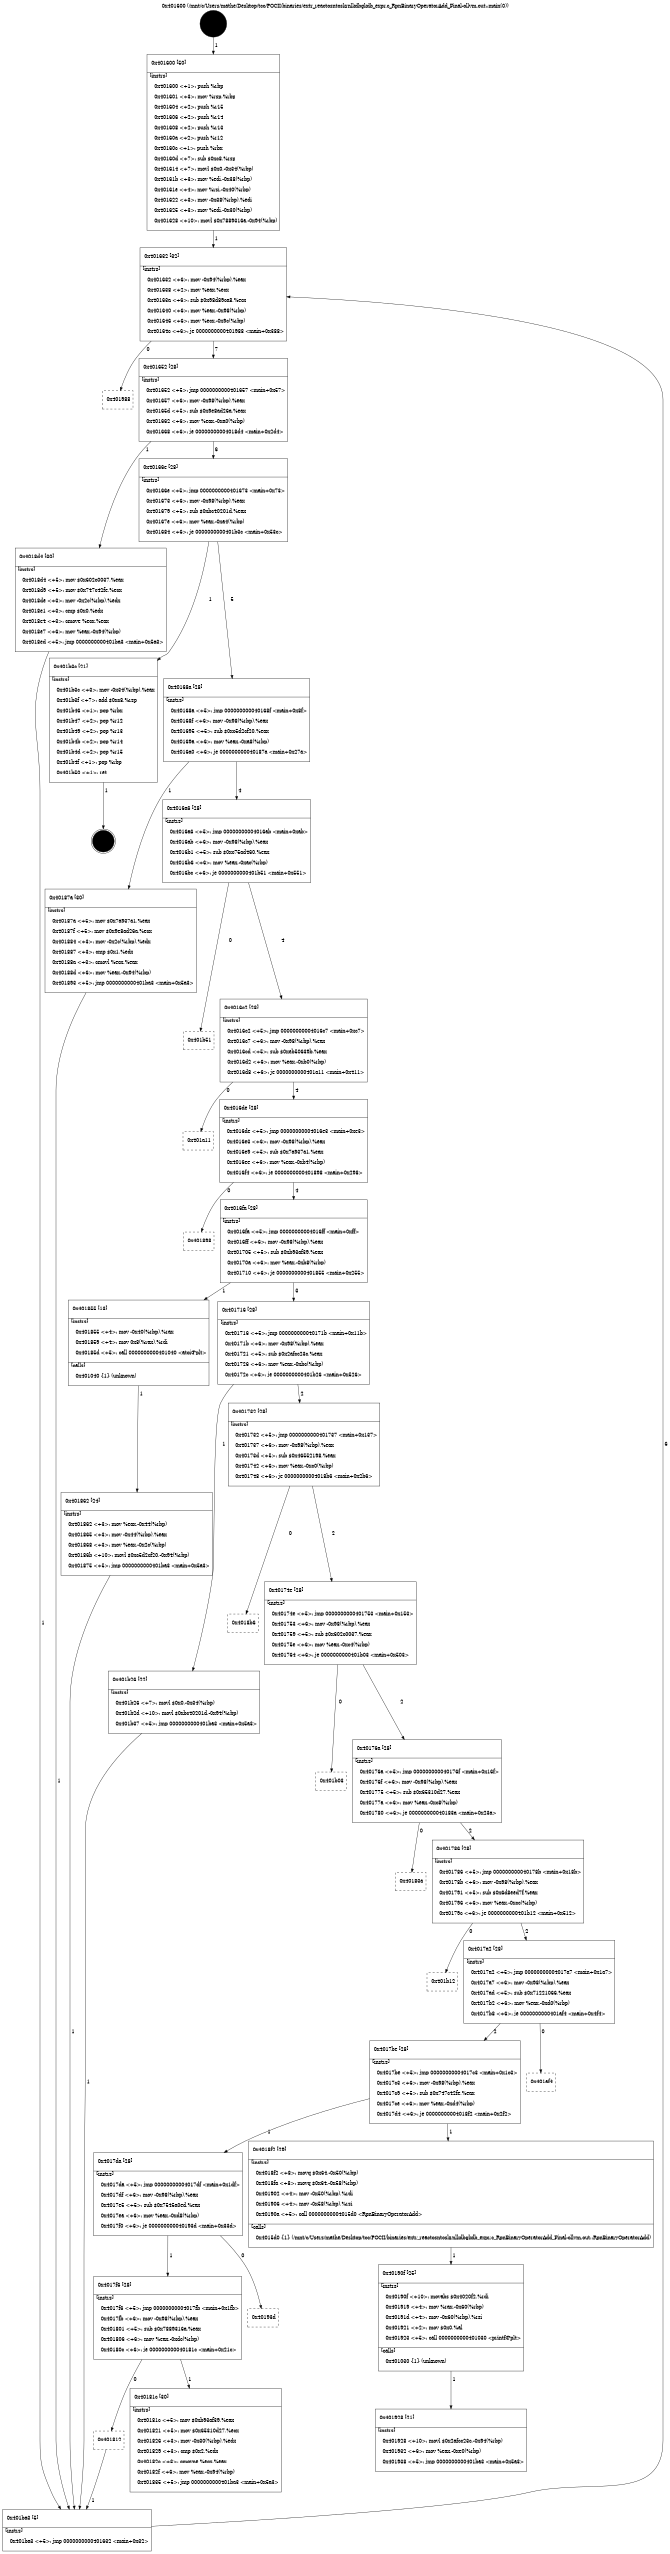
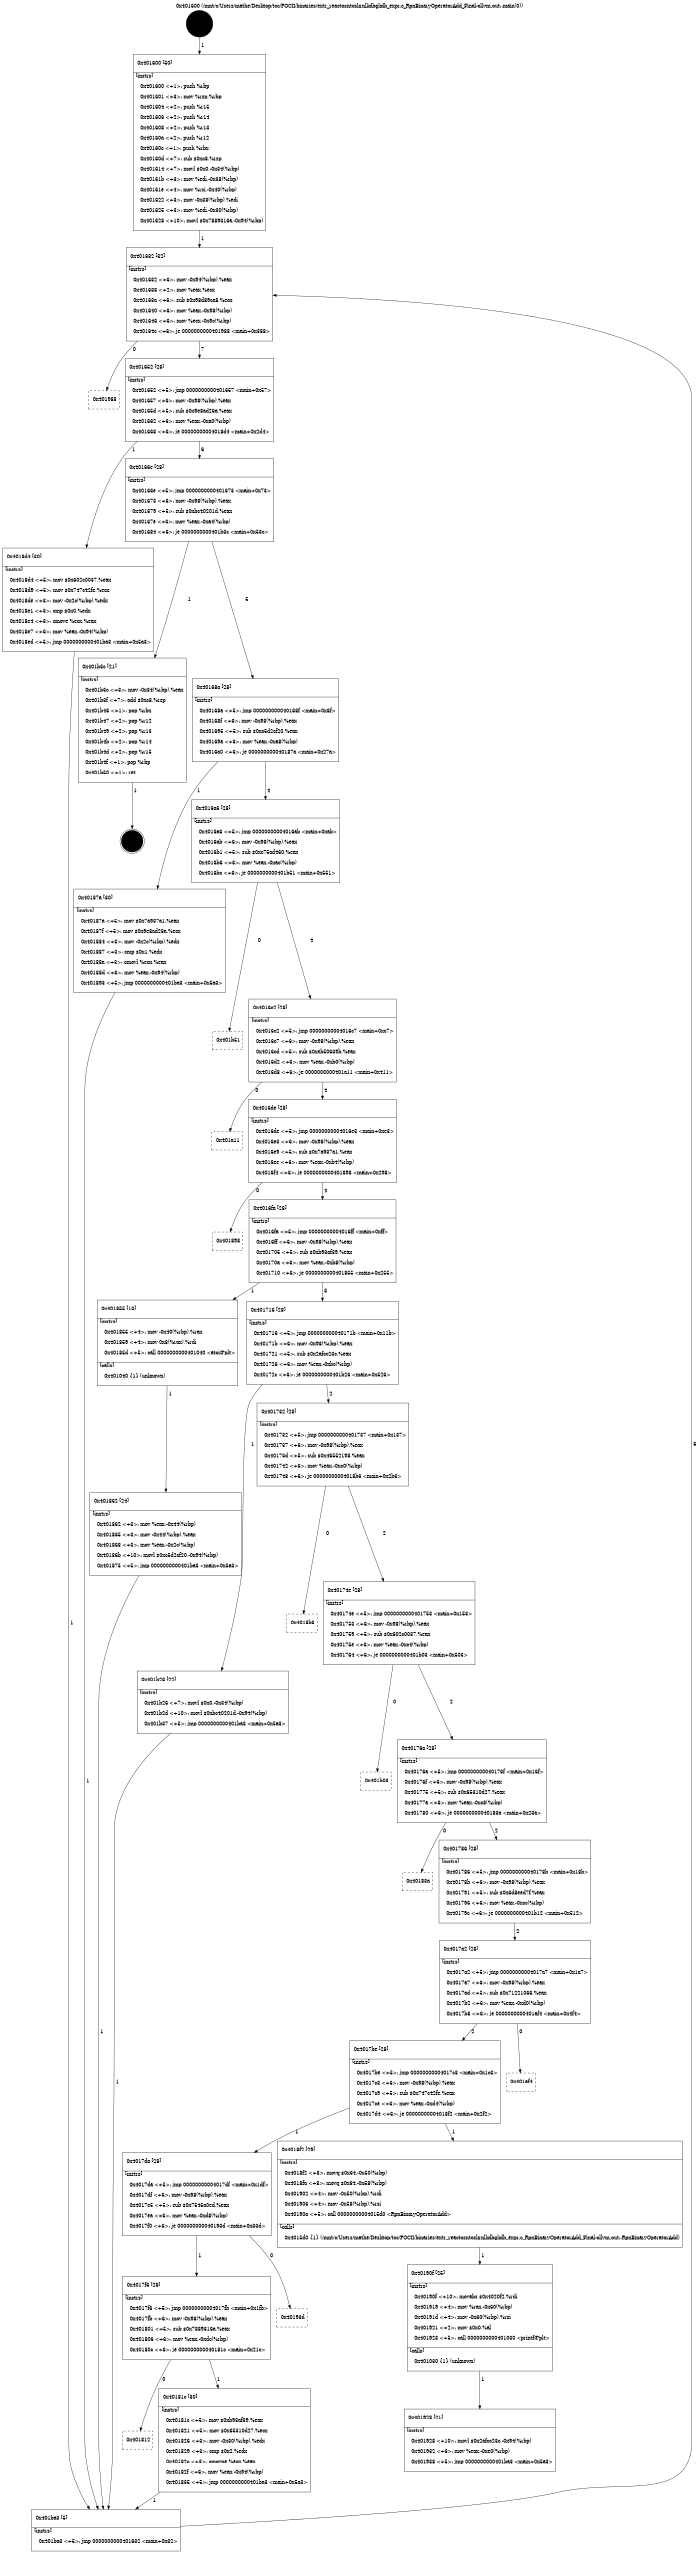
node "0x401b12": removed
edge "0x401812" -> "0x401ba3 [5]": now "0x40181c [30]" -> "0x401ba3 [5]"
